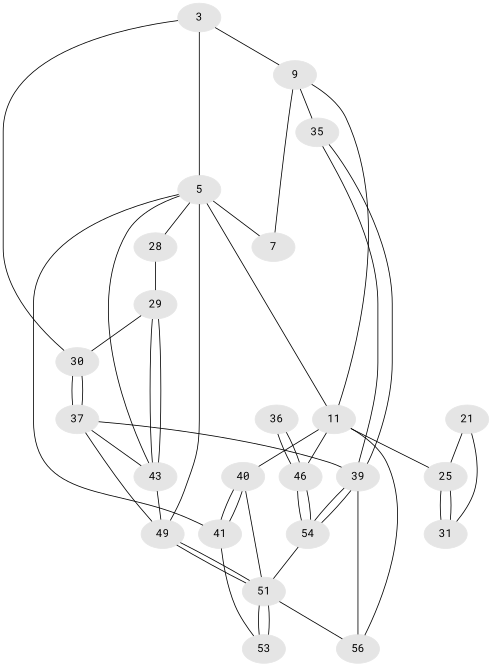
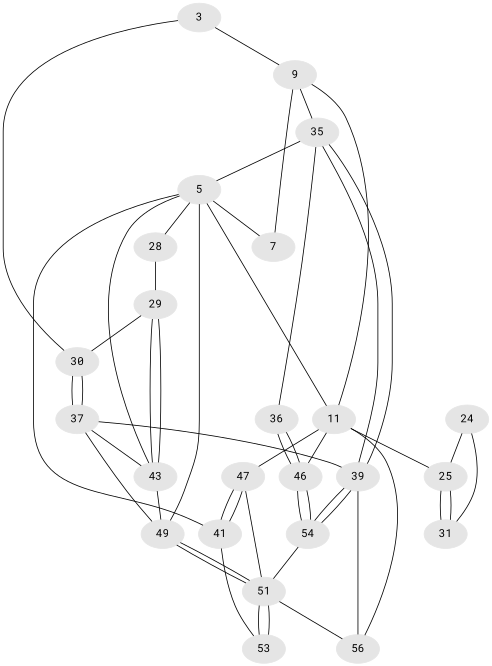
edge "3" -- "5": now "35" -- "5"
edge "35" -- "36": added
node "21": label "21" -> "24"
node "40": label "40" -> "47"
